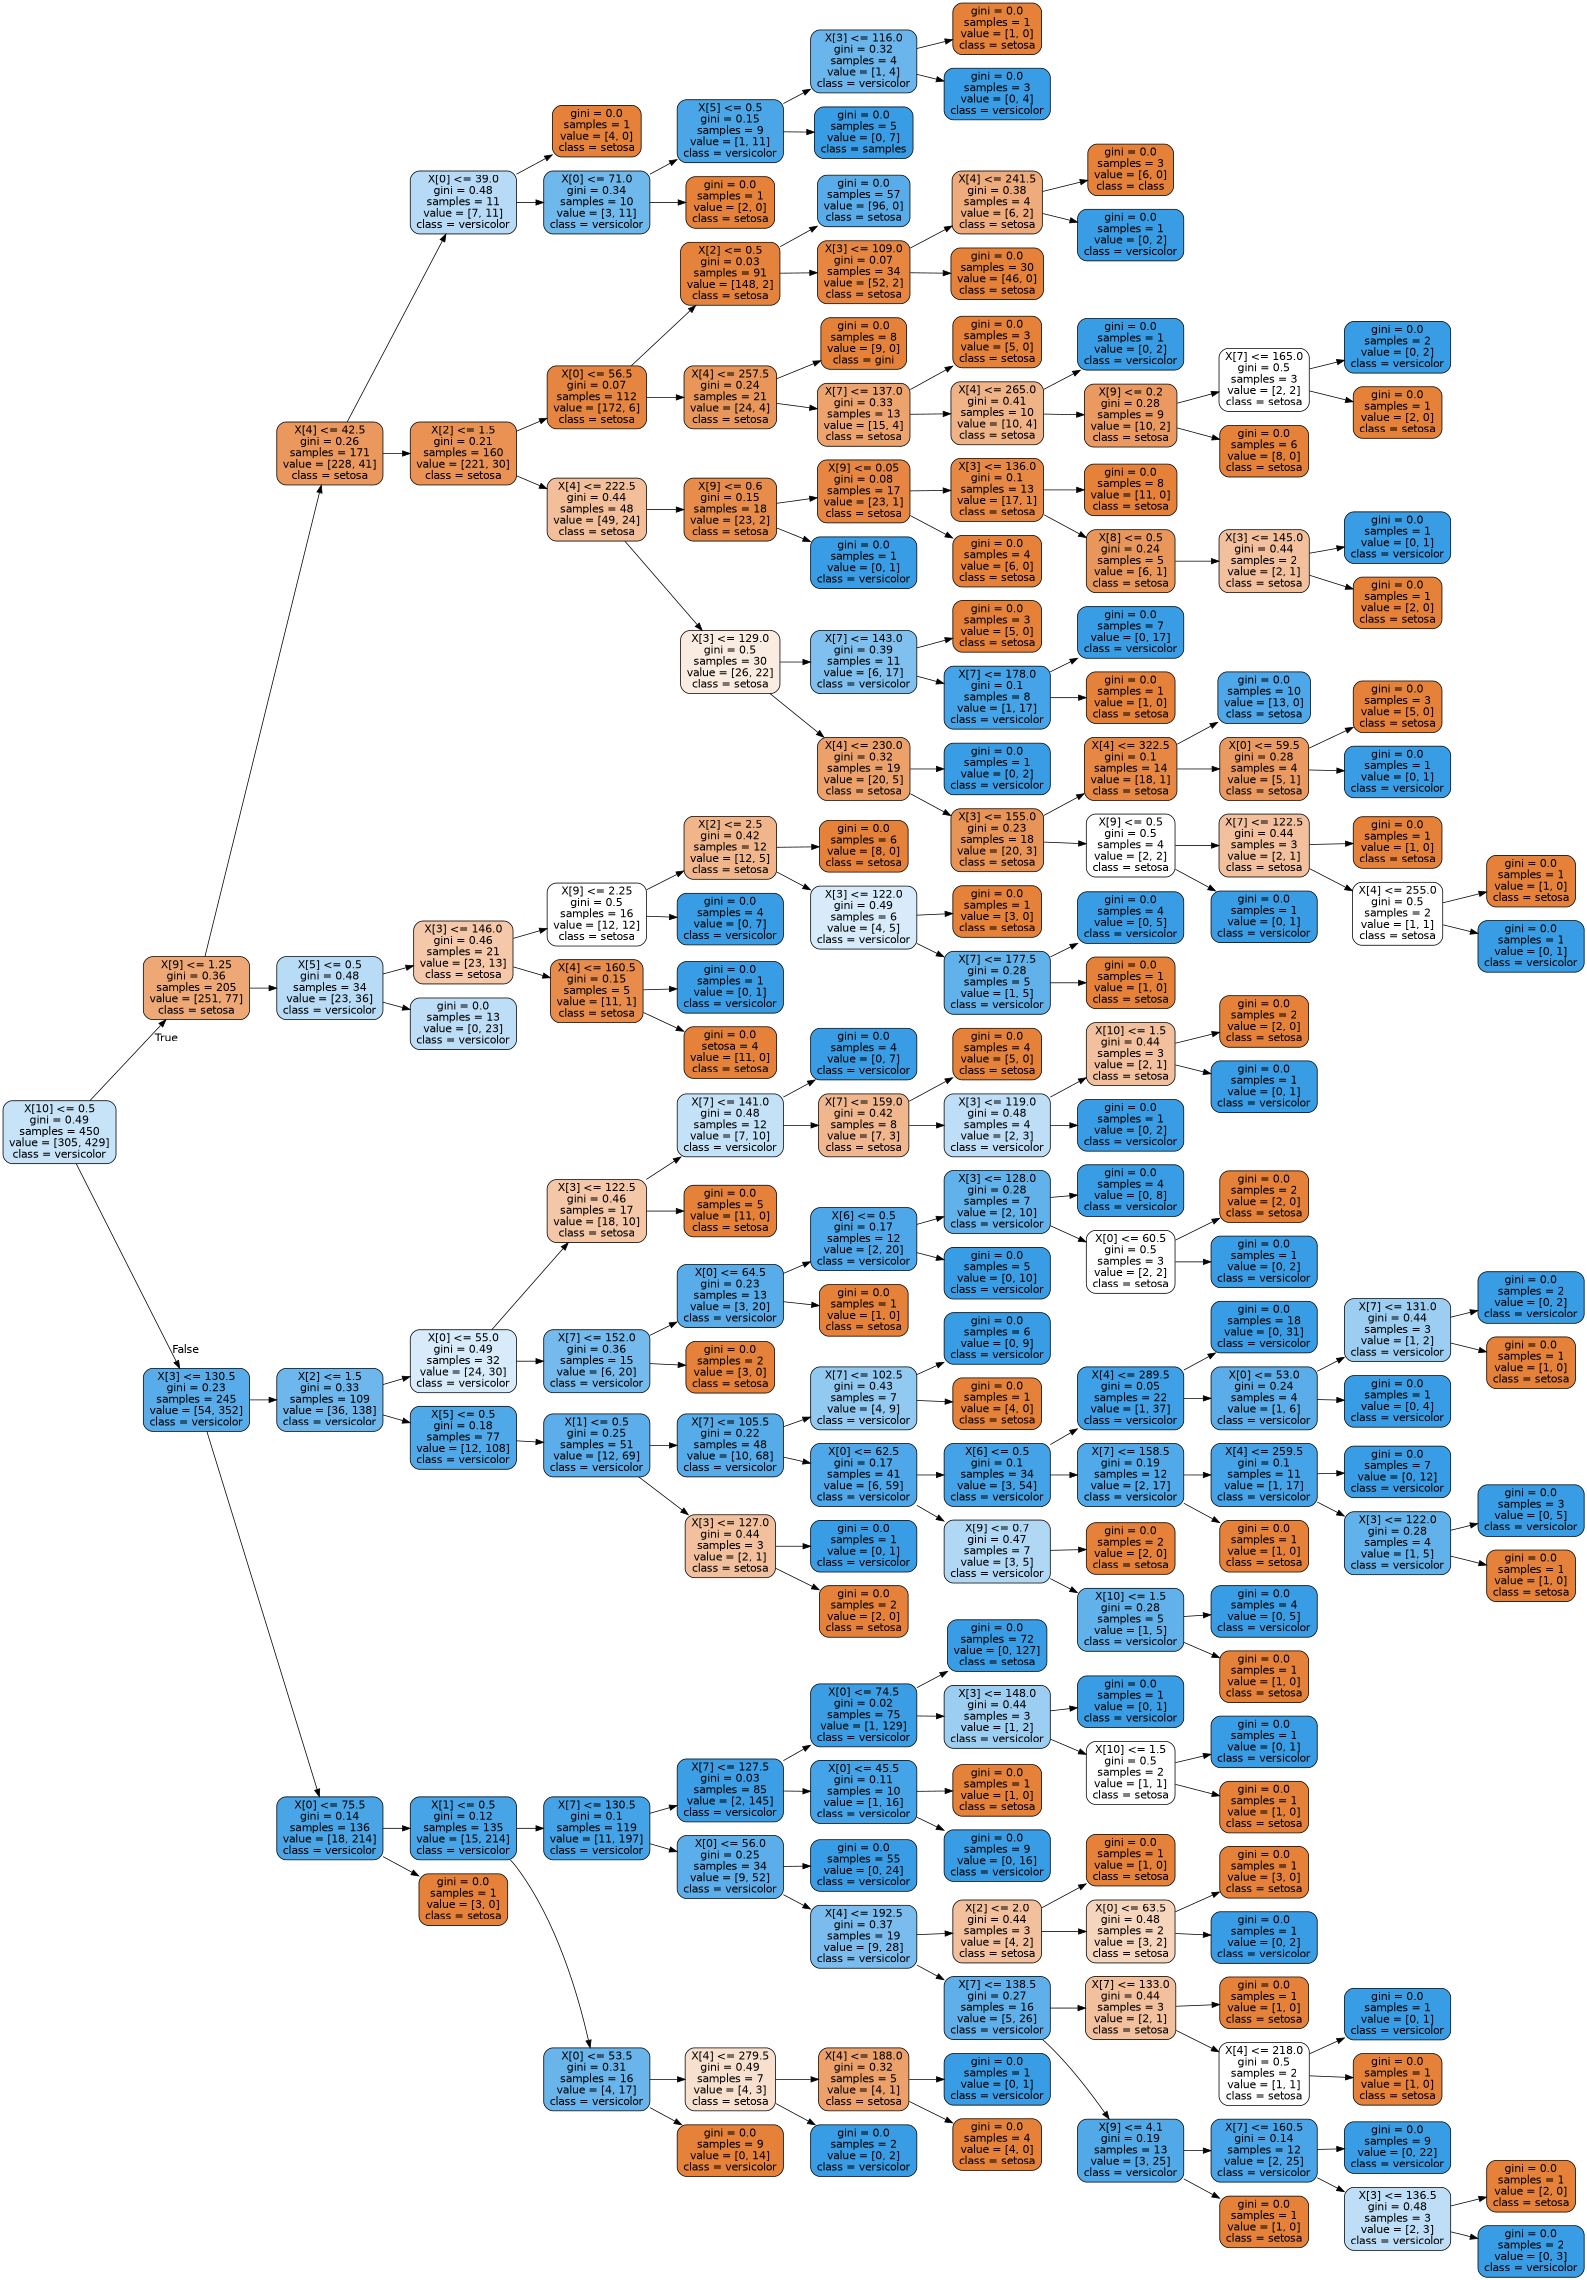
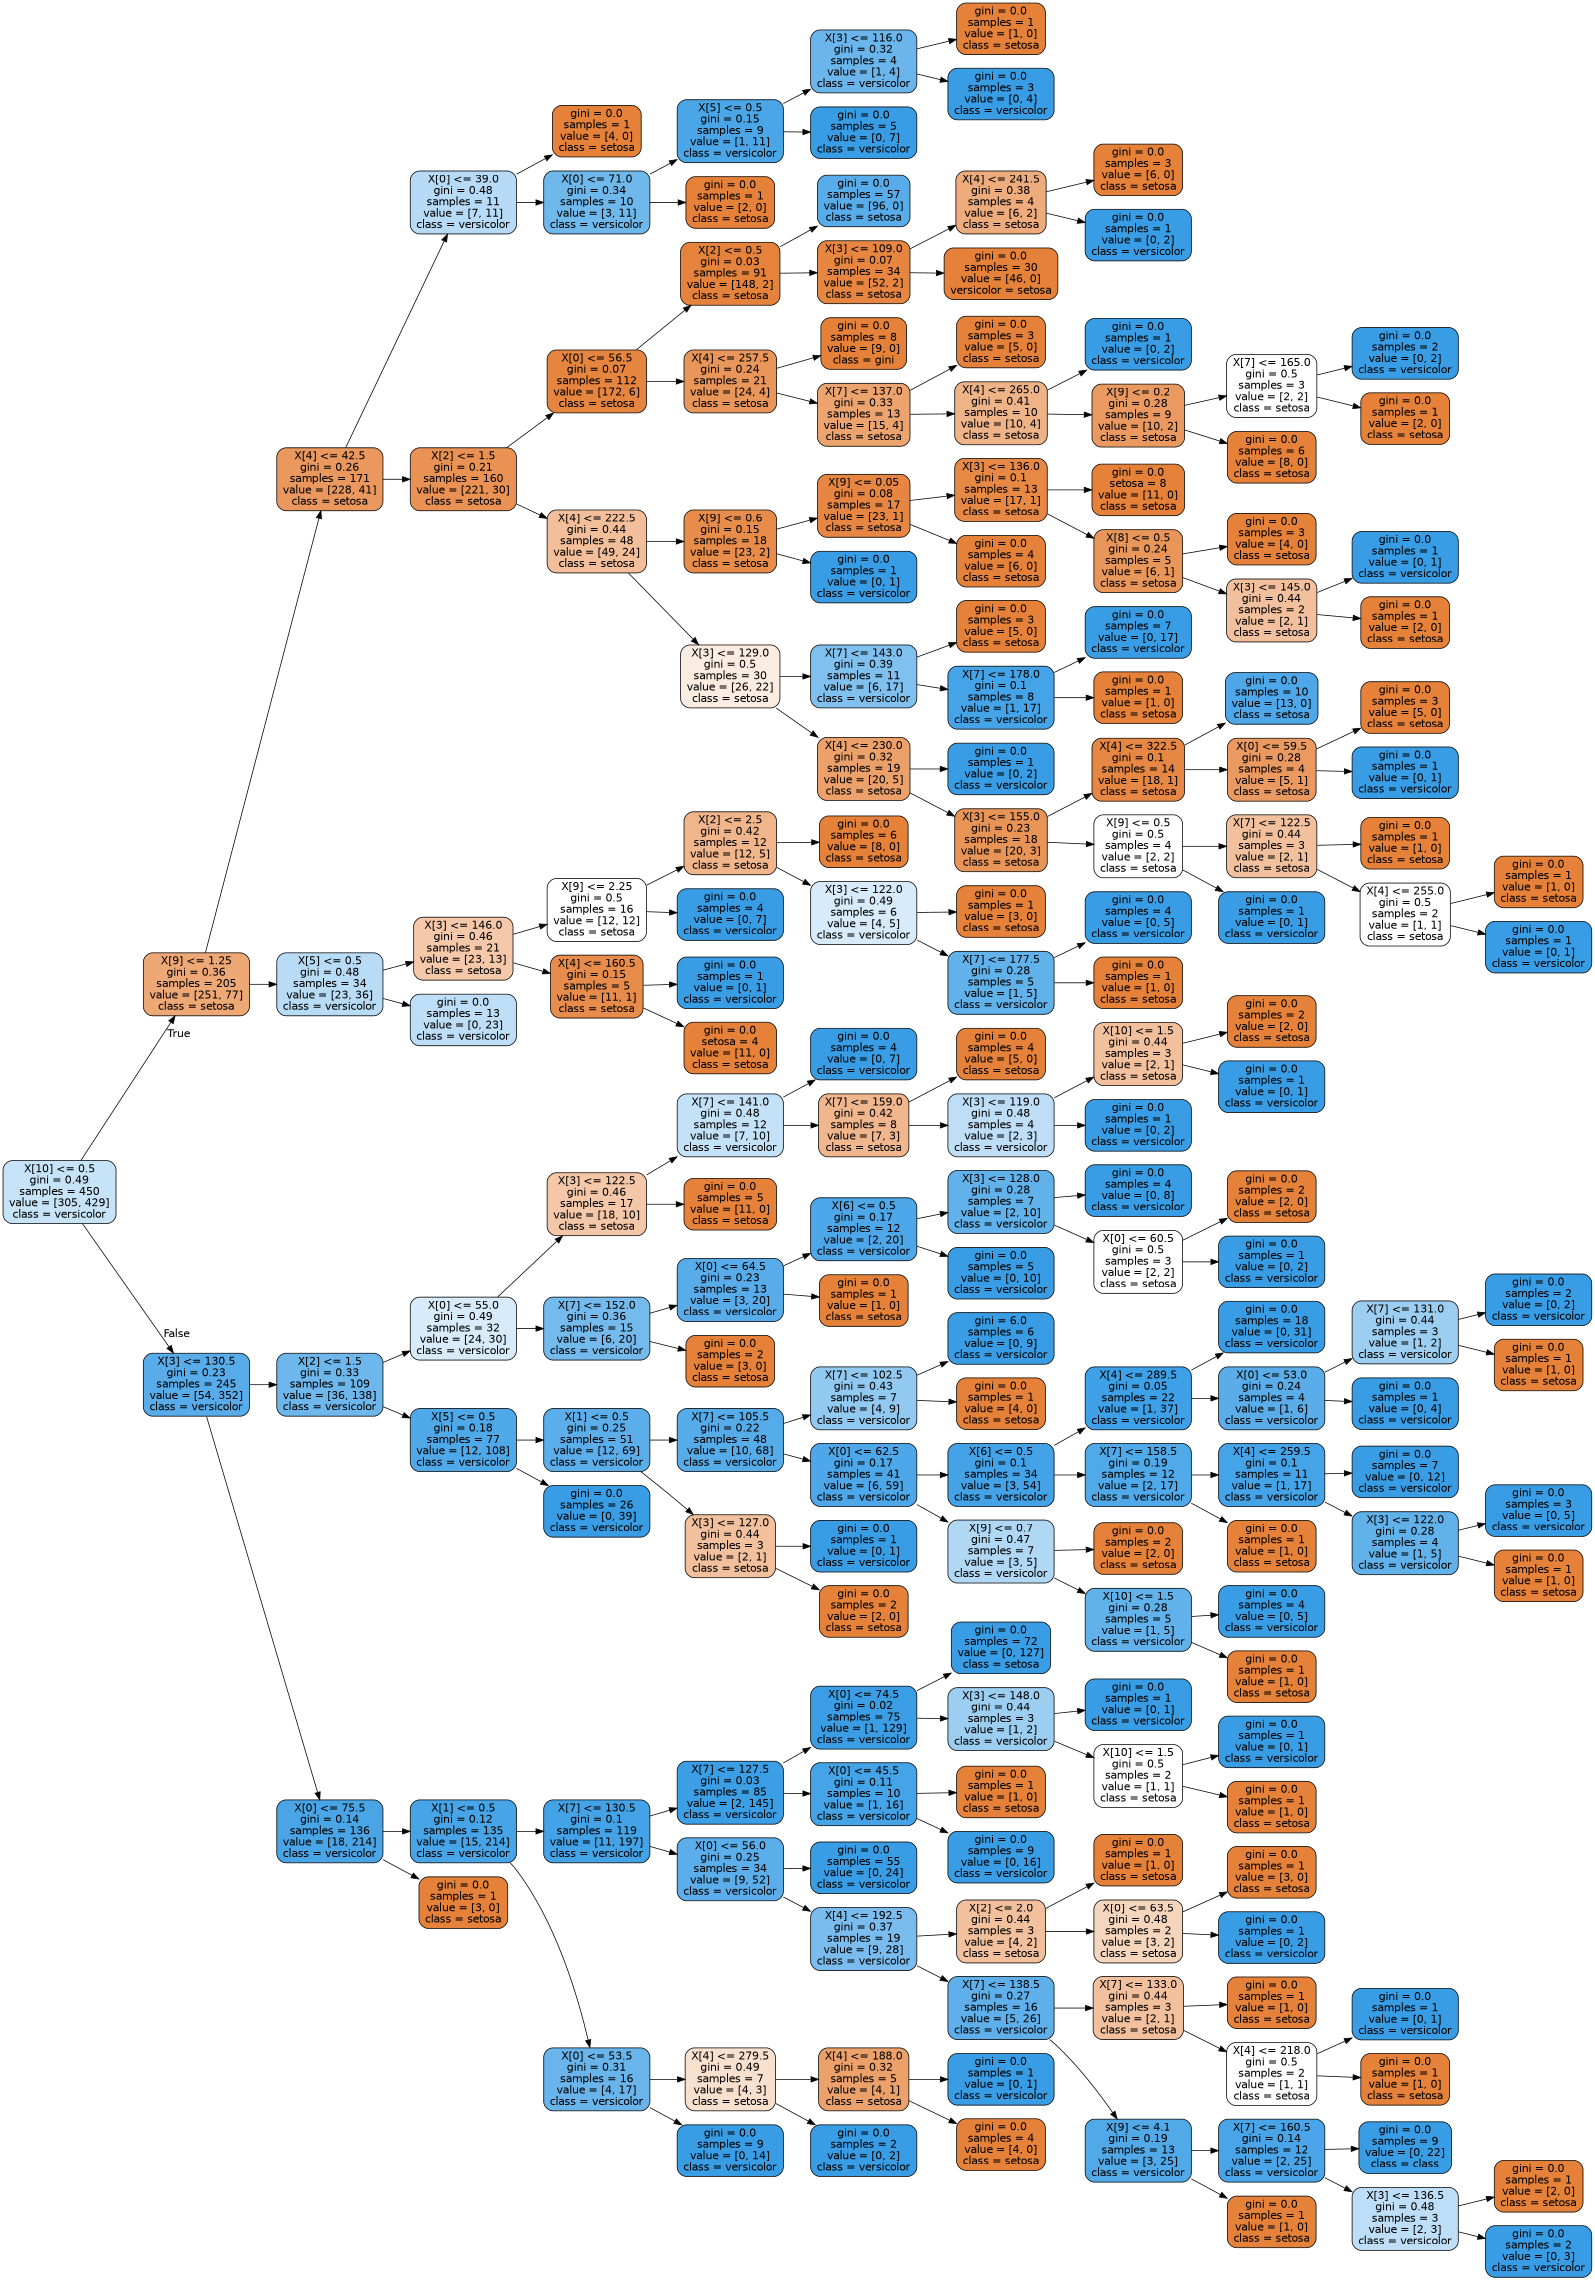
node "gini = 0.0 samples = 5 value = [0, 7] class = samples": label "gini = 0.0 samples = 5 value = [0, 7] class = samples" -> "gini = 0.0 samples = 5 value = [0, 7] class = versicolor"
node "gini = 0.0 samples = 3 value = [6, 0] class = class": label "gini = 0.0 samples = 3 value = [6, 0] class = class" -> "gini = 0.0 samples = 3 value = [6, 0] class = setosa"
node "gini = 0.0 samples = 30 value = [46, 0] class = setosa": label "gini = 0.0 samples = 30 value = [46, 0] class = setosa" -> "gini = 0.0 samples = 30 value = [46, 0] versicolor = setosa"
node "gini = 0.0 samples = 8 value = [11, 0] class = setosa": label "gini = 0.0 samples = 8 value = [11, 0] class = setosa" -> "gini = 0.0 setosa = 8 value = [11, 0] class = setosa"
node "gini = 0.0 samples = 3 value = [4, 0] class = setosa": added
node "gini = 0.0 samples = 6 value = [0, 9] class = versicolor": label "gini = 0.0 samples = 6 value = [0, 9] class = versicolor" -> "gini = 6.0 samples = 6 value = [0, 9] class = versicolor"
node "gini = 0.0 samples = 26 value = [0, 39] class = versicolor": added
node "gini = 0.0 samples = 9 value = [0, 22] class = versicolor": label "gini = 0.0 samples = 9 value = [0, 22] class = versicolor" -> "gini = 0.0 samples = 9 value = [0, 22] class = class"
node "gini = 0.0 samples = 9 value = [0, 14] class = versicolor": fillcolor #e58139 -> #399de5
